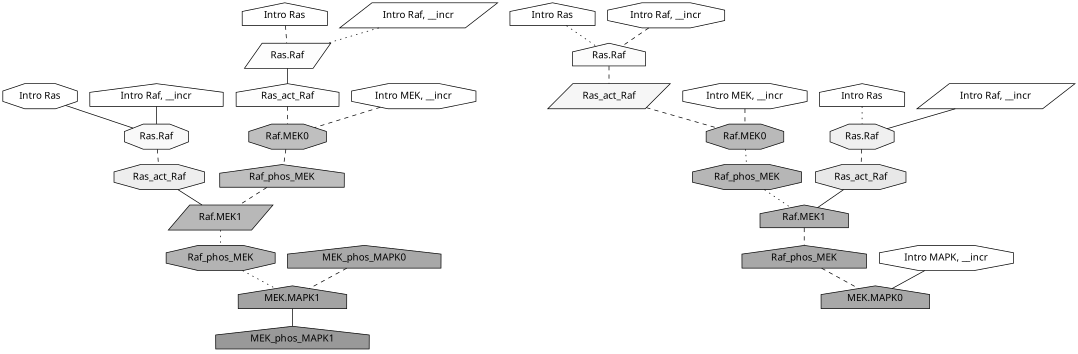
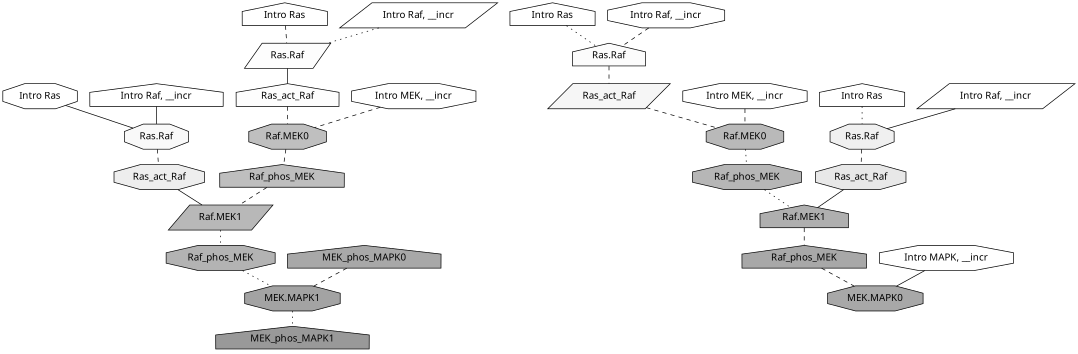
node "MEK.MAPK1": shape house -> octagon
node "MEK.MAPK0": shape house -> octagon
edge "MEK.MAPK1" -- "MEK_phos_MAPK1": style solid -> dotted
